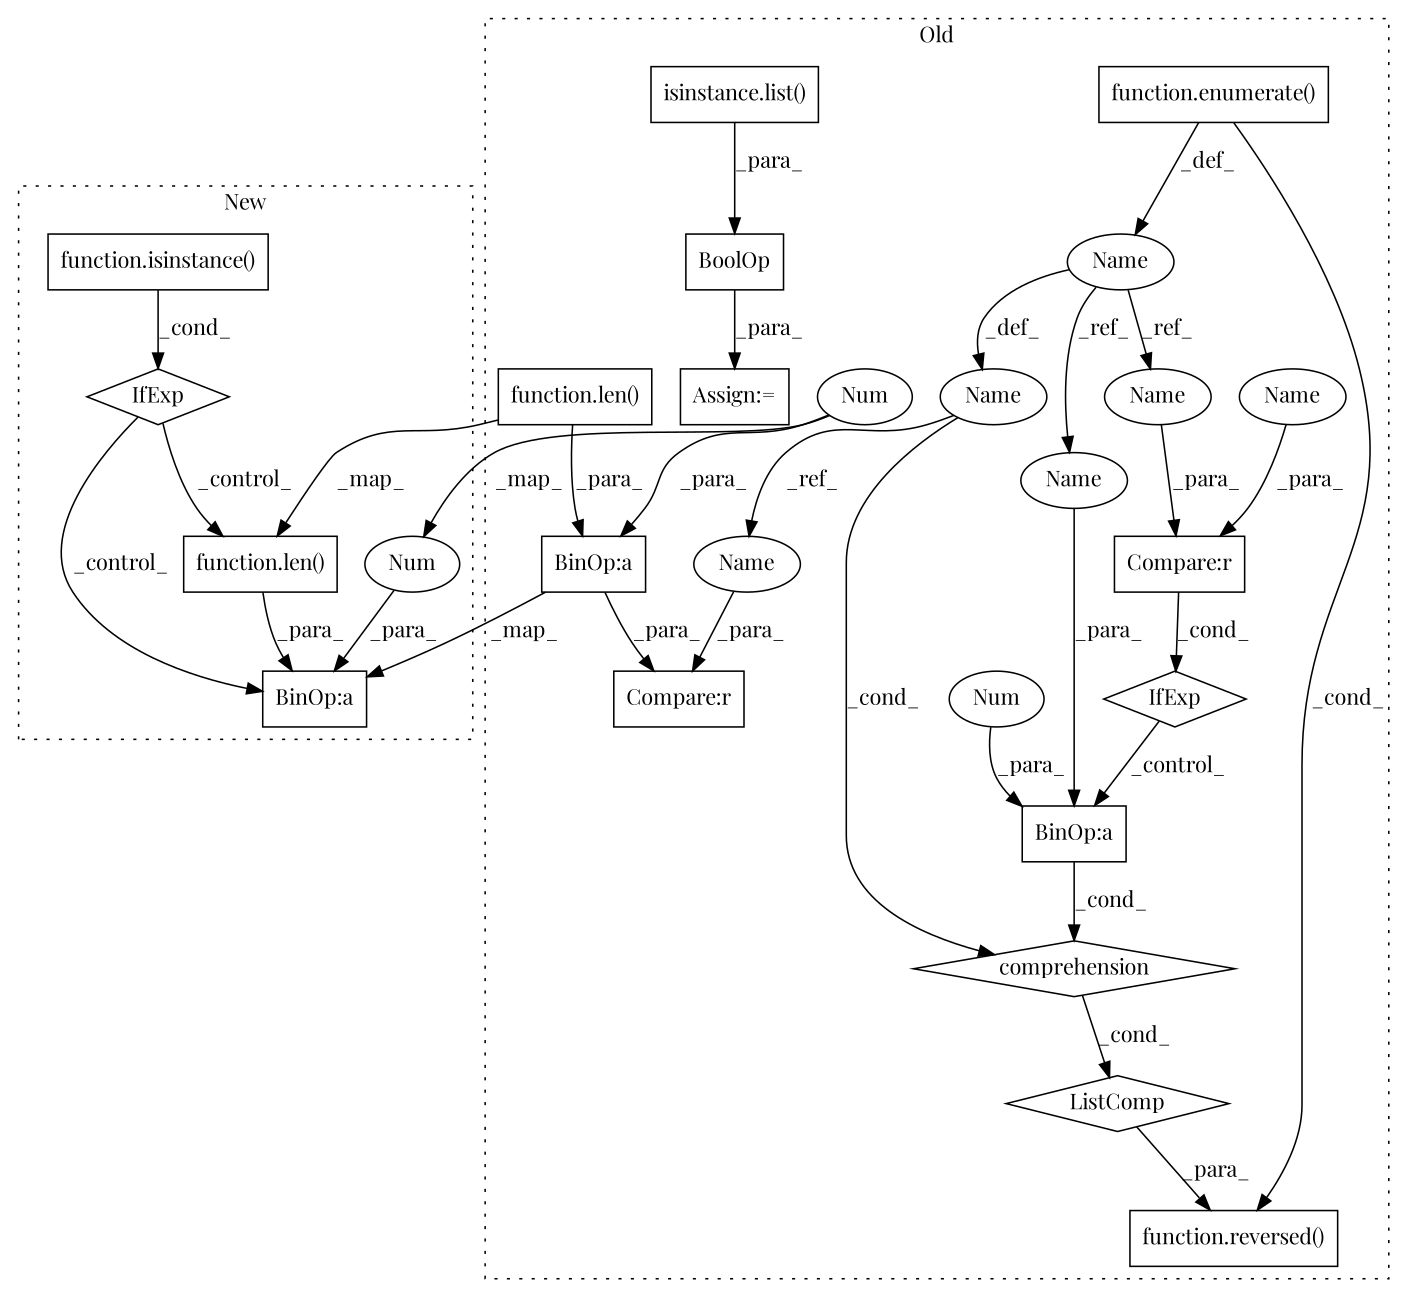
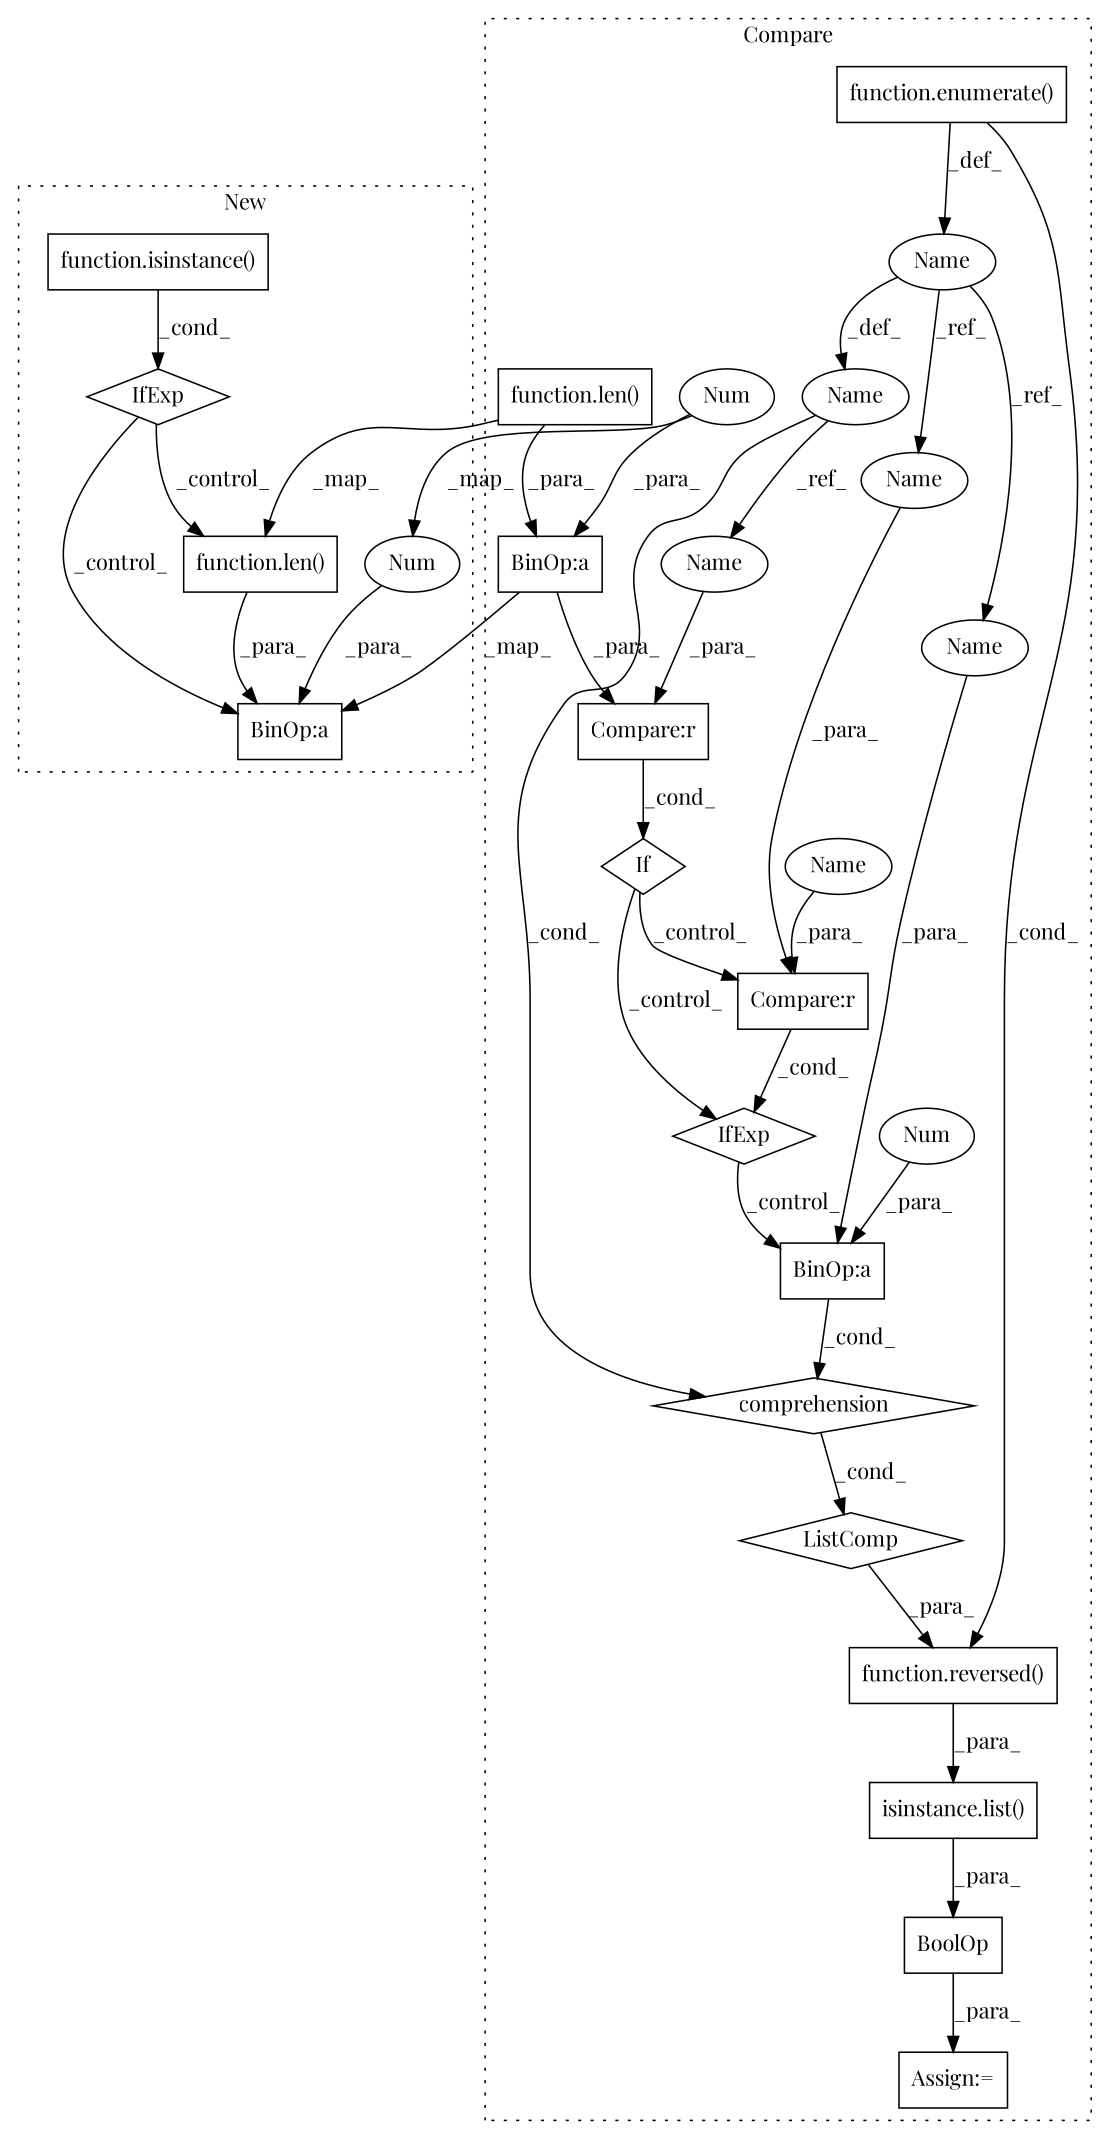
cluster "Old": label "Old" -> "Compare"
node "If": added
edge "function.reversed()" -> "isinstance.list()": added, label "_para_"
